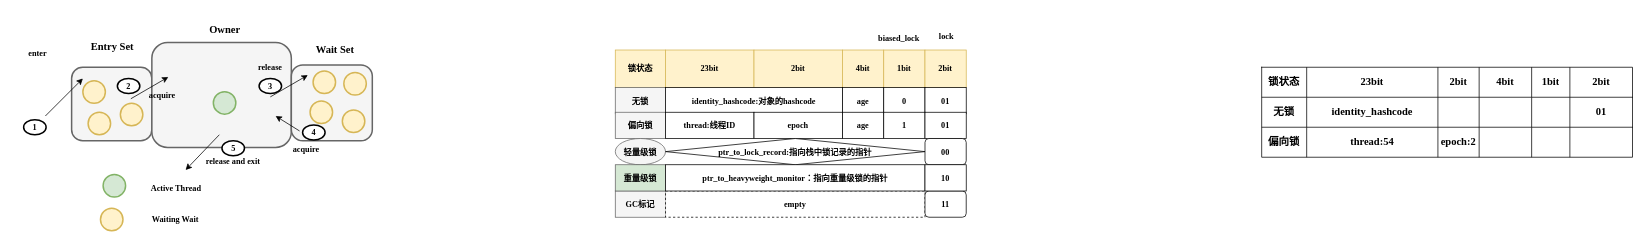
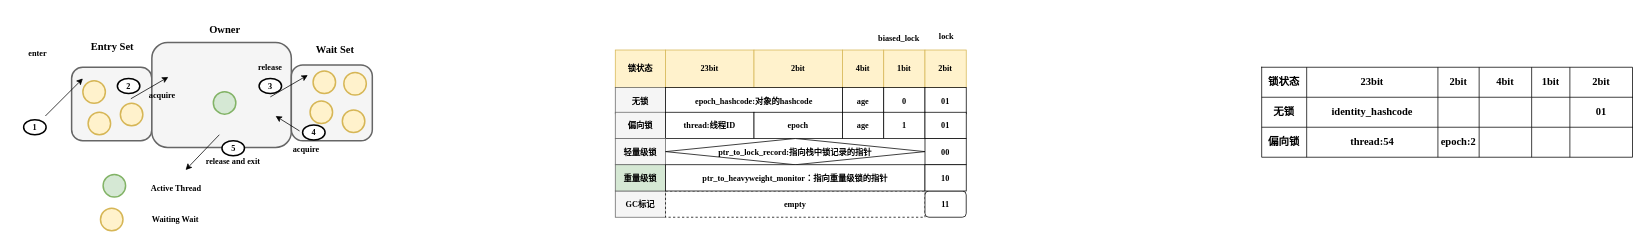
node "identity_hashcode:对象的hashcode": label "identity_hashcode:对象的hashcode" -> "epoch_hashcode:对象的hashcode"
node "轻量级锁": shape ellipse -> rectangle
node "00": shape rounded rectangle -> rectangle
